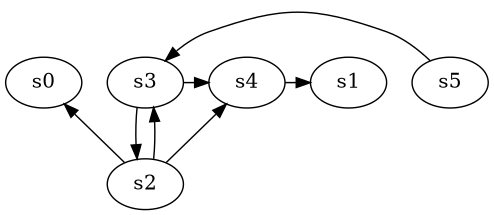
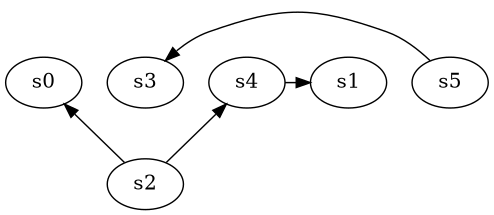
edge "s3" -> "s4": removed
edge "s3" -> "s2": removed
edge "s2" -> "s3": removed
